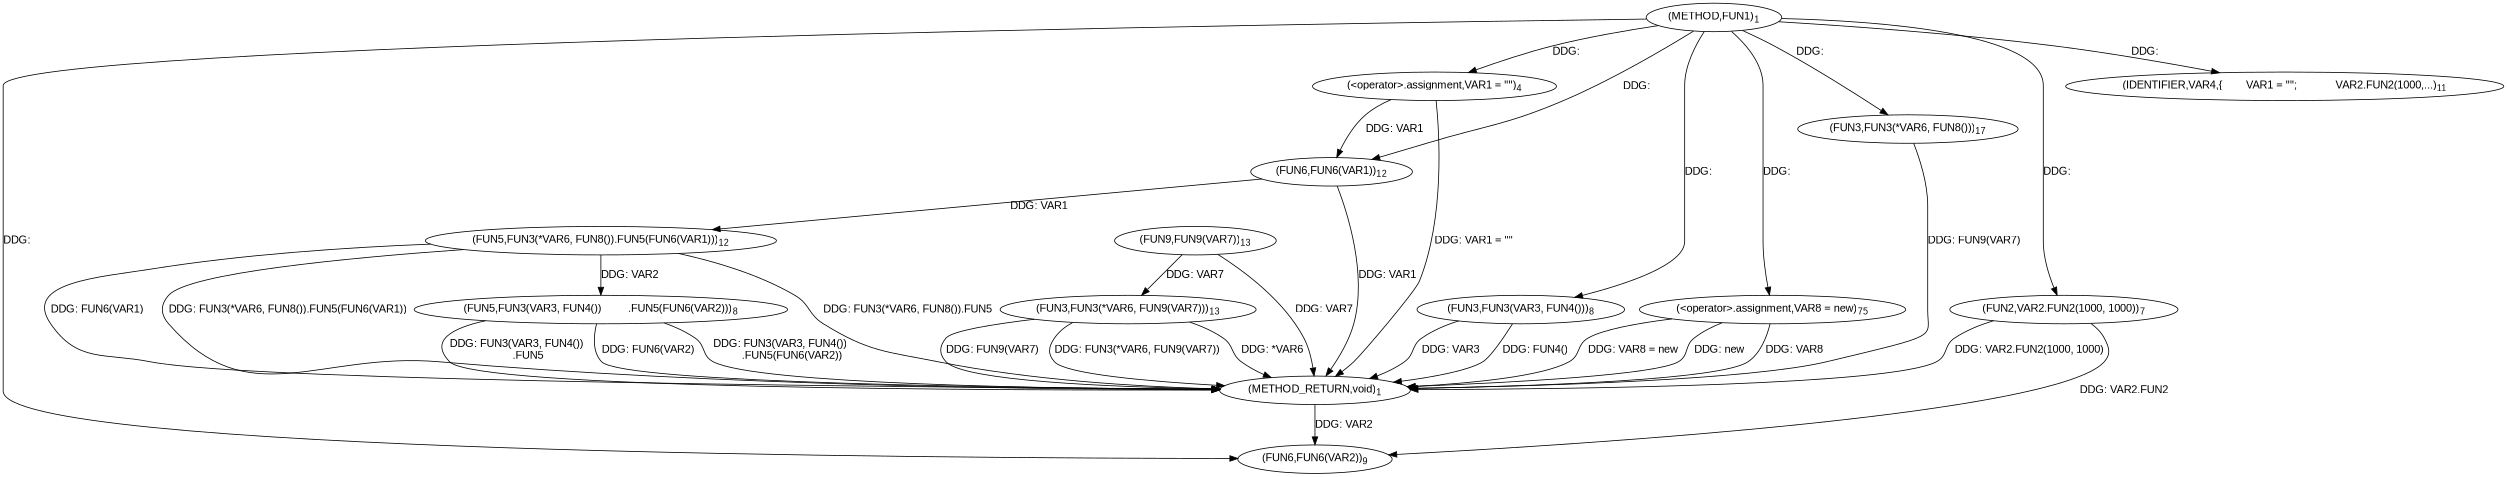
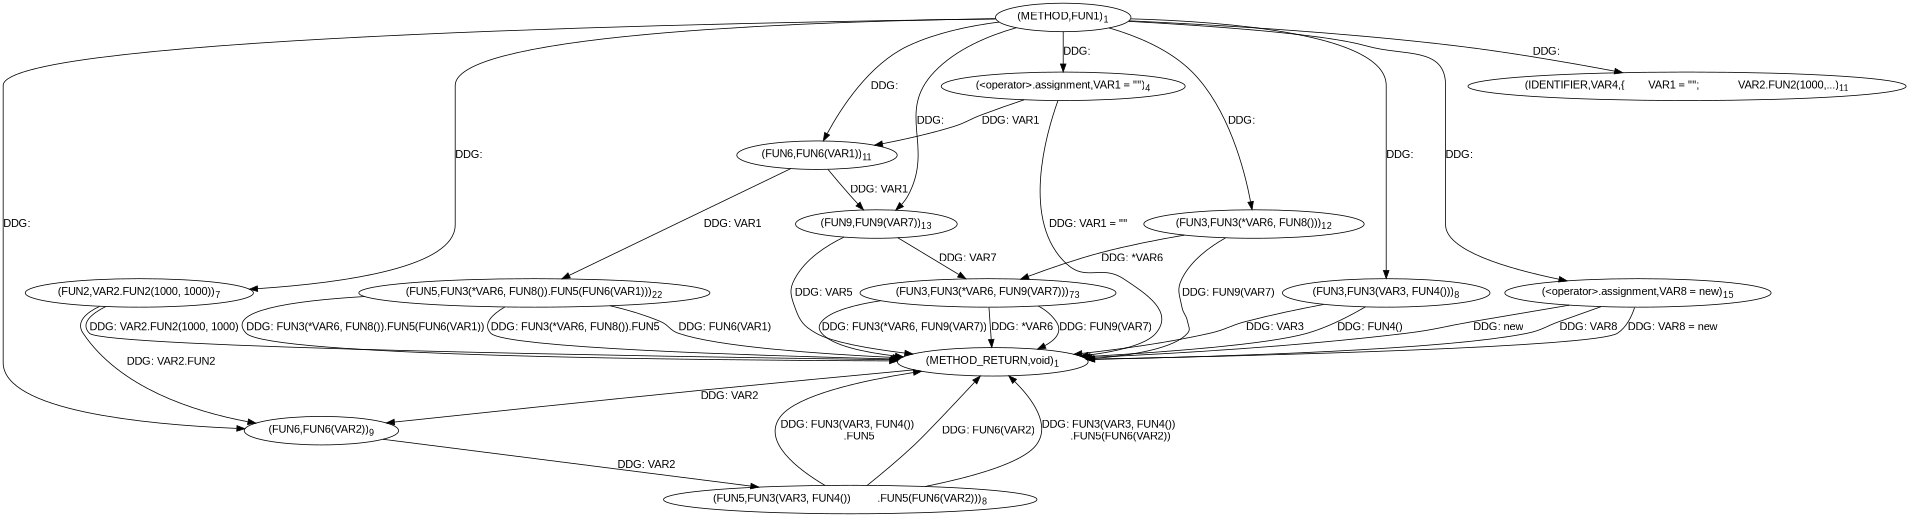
edge "(METHOD,FUN1)" -> "(FUN9,FUN9(VAR7))": added, label "DDG:"
node "(FUN3,FUN3(*VAR6, FUN8()))": text "17" -> "12"
node "(FUN6,FUN6(VAR1))": text "12" -> "11"
node "(FUN5,FUN3(*VAR6, FUN8()).FUN5(FUN6(VAR1)))": text "12" -> "22"
edge "(FUN3,FUN3(*VAR6, FUN8()))" -> "(FUN3,FUN3(*VAR6, FUN9(VAR7)))": added, label "DDG: *VAR6"
edge "(FUN5,FUN3(*VAR6, FUN8()).FUN5(FUN6(VAR1)))" -> "(FUN5,FUN3(VAR3, FUN4())         .FUN5(FUN6(VAR2)))": now "(FUN6,FUN6(VAR2))" -> "(FUN5,FUN3(VAR3, FUN4())         .FUN5(FUN6(VAR2)))"
edge "(FUN6,FUN6(VAR1))" -> "(METHOD_RETURN,void)": now "(FUN6,FUN6(VAR1))" -> "(FUN9,FUN9(VAR7))"
node "(FUN3,FUN3(*VAR6, FUN9(VAR7)))": text "13" -> "73"
node "(<operator>.assignment,VAR8 = new)": text "75" -> "15"
edge "(FUN9,FUN9(VAR7))" -> "(METHOD_RETURN,void)": label "DDG: VAR7" -> "DDG: VAR5"
